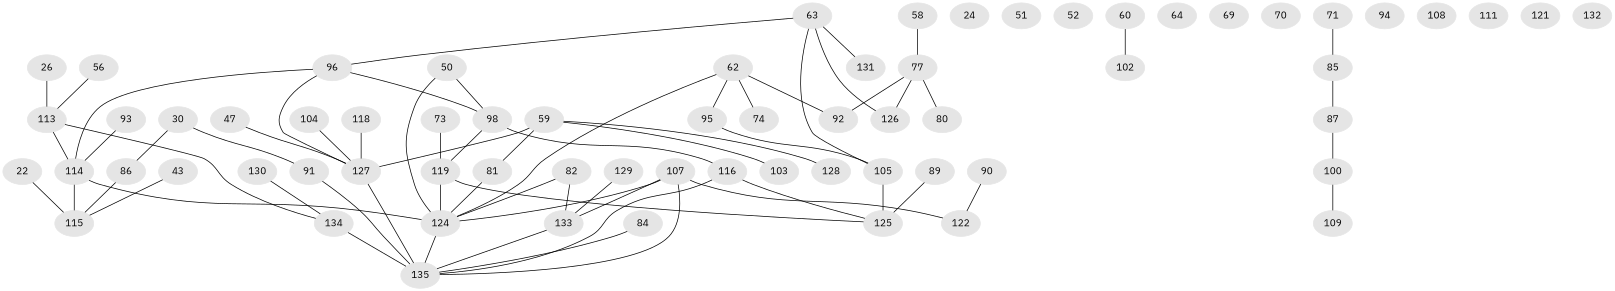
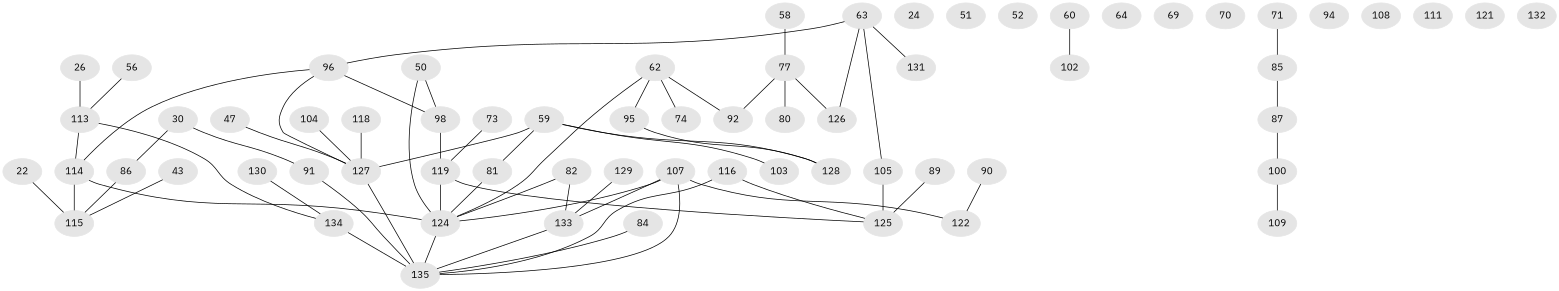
node "93": removed
edge "98" -- "116": removed
edge "95" -- "105": now "95" -- "128"
